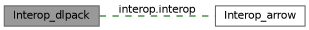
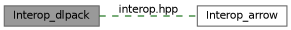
edge "Interop_dlpack" -- "Interop_arrow": label "interop.interop" -> "interop.hpp"
